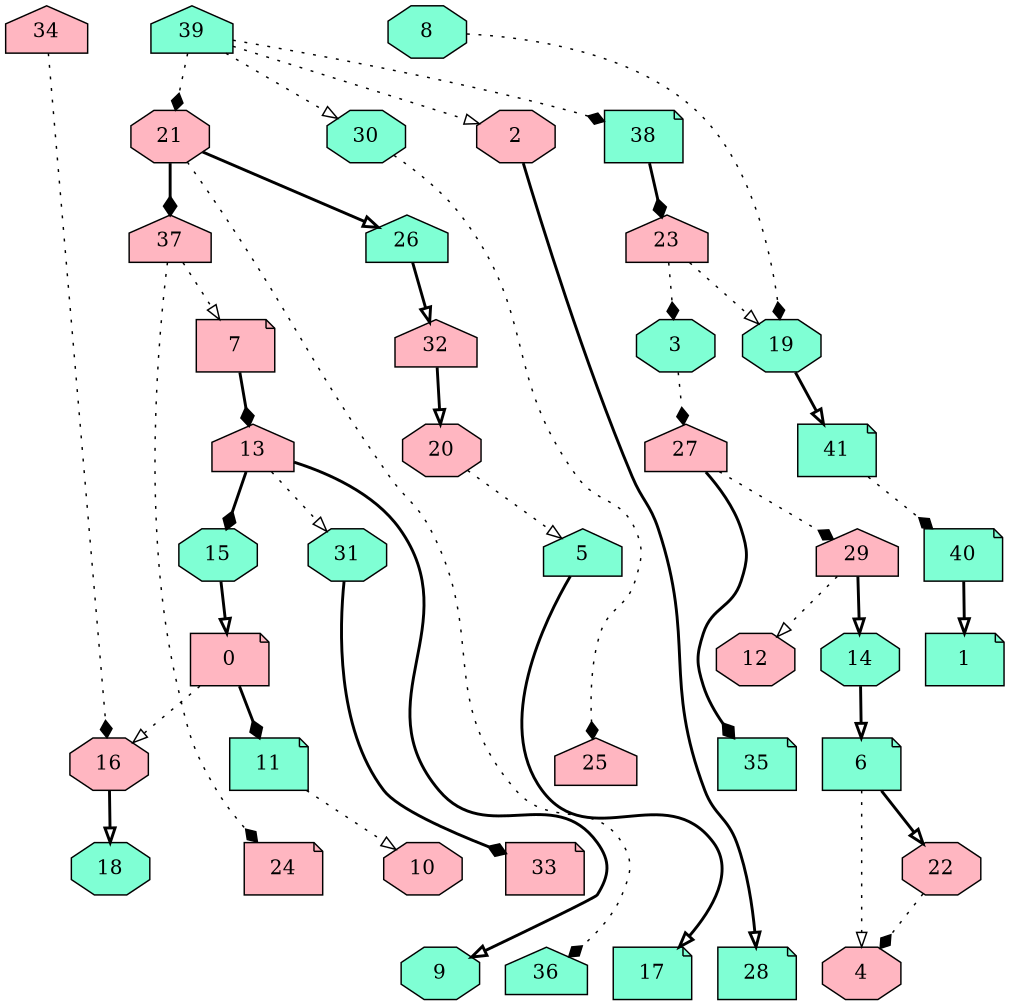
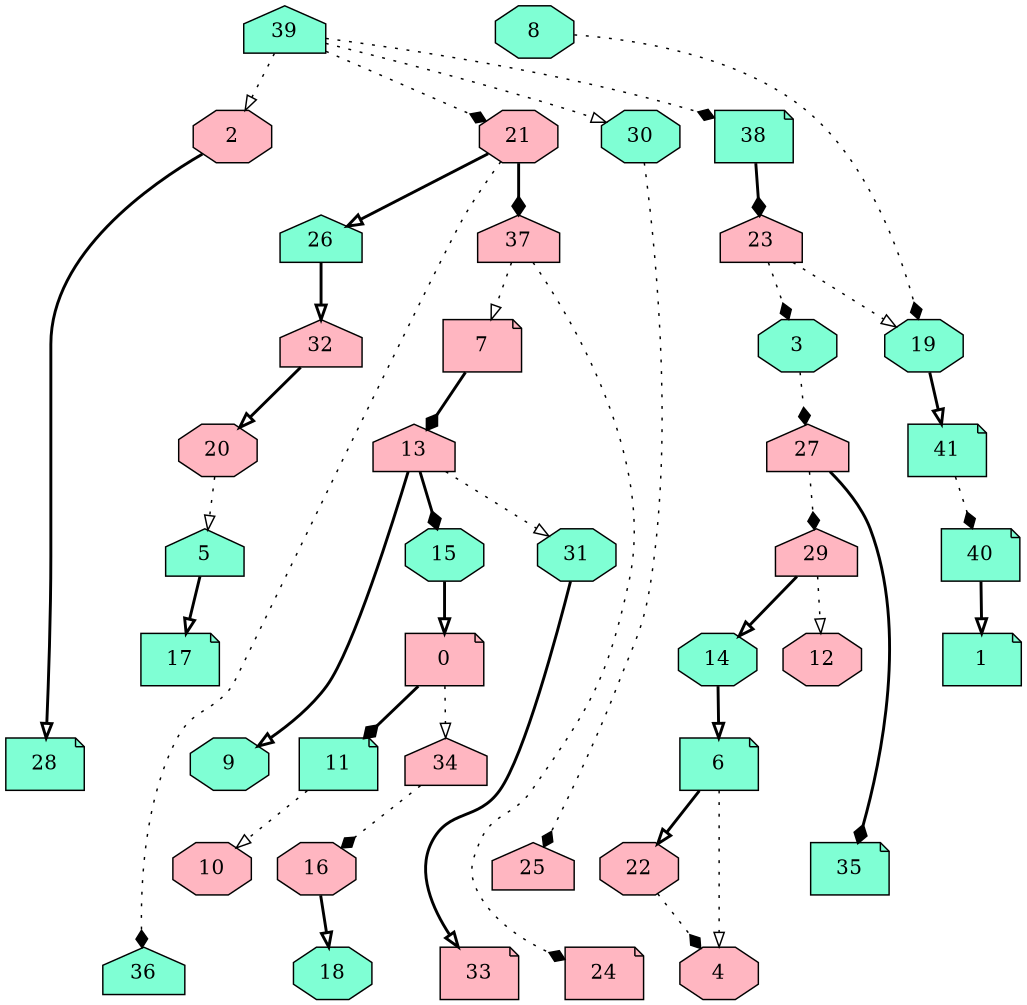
edge "0" -> "16": now "0" -> "34"
edge "31" -> "33": arrowhead diamond -> onormal
